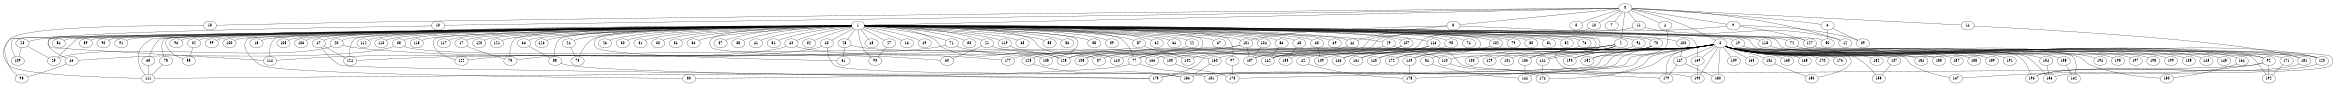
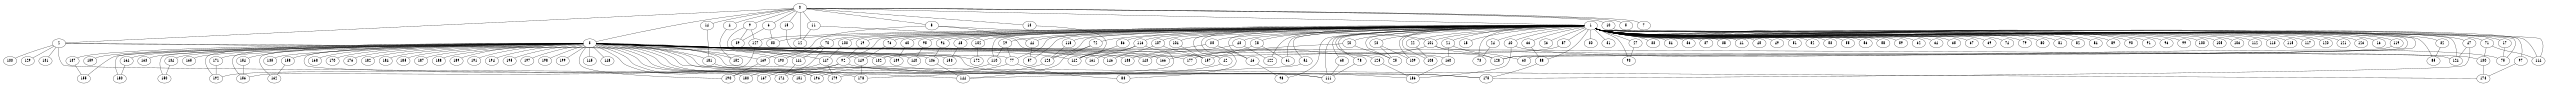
edge "72" -- "144": added
